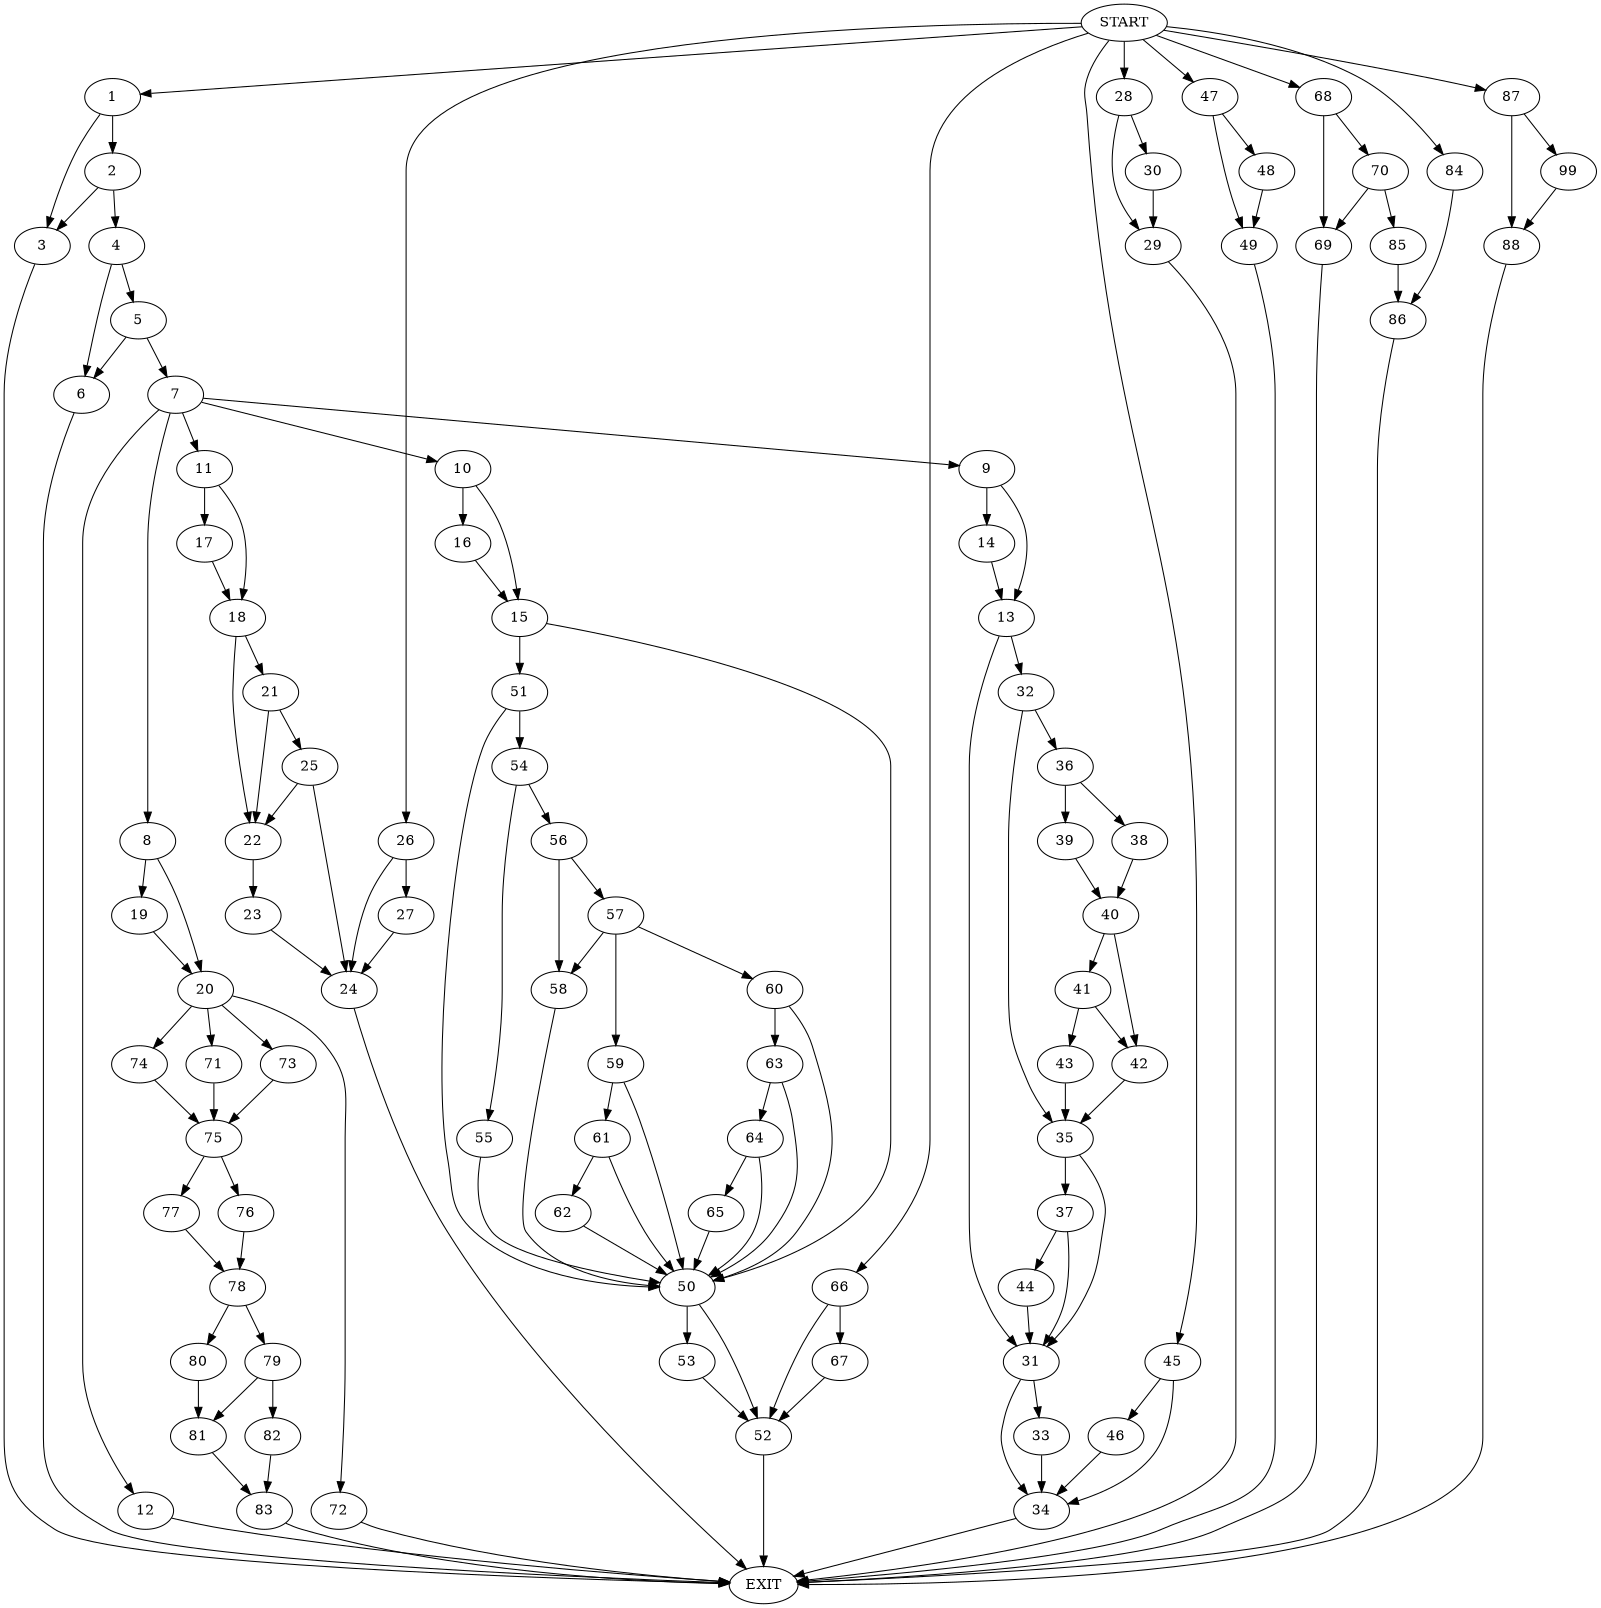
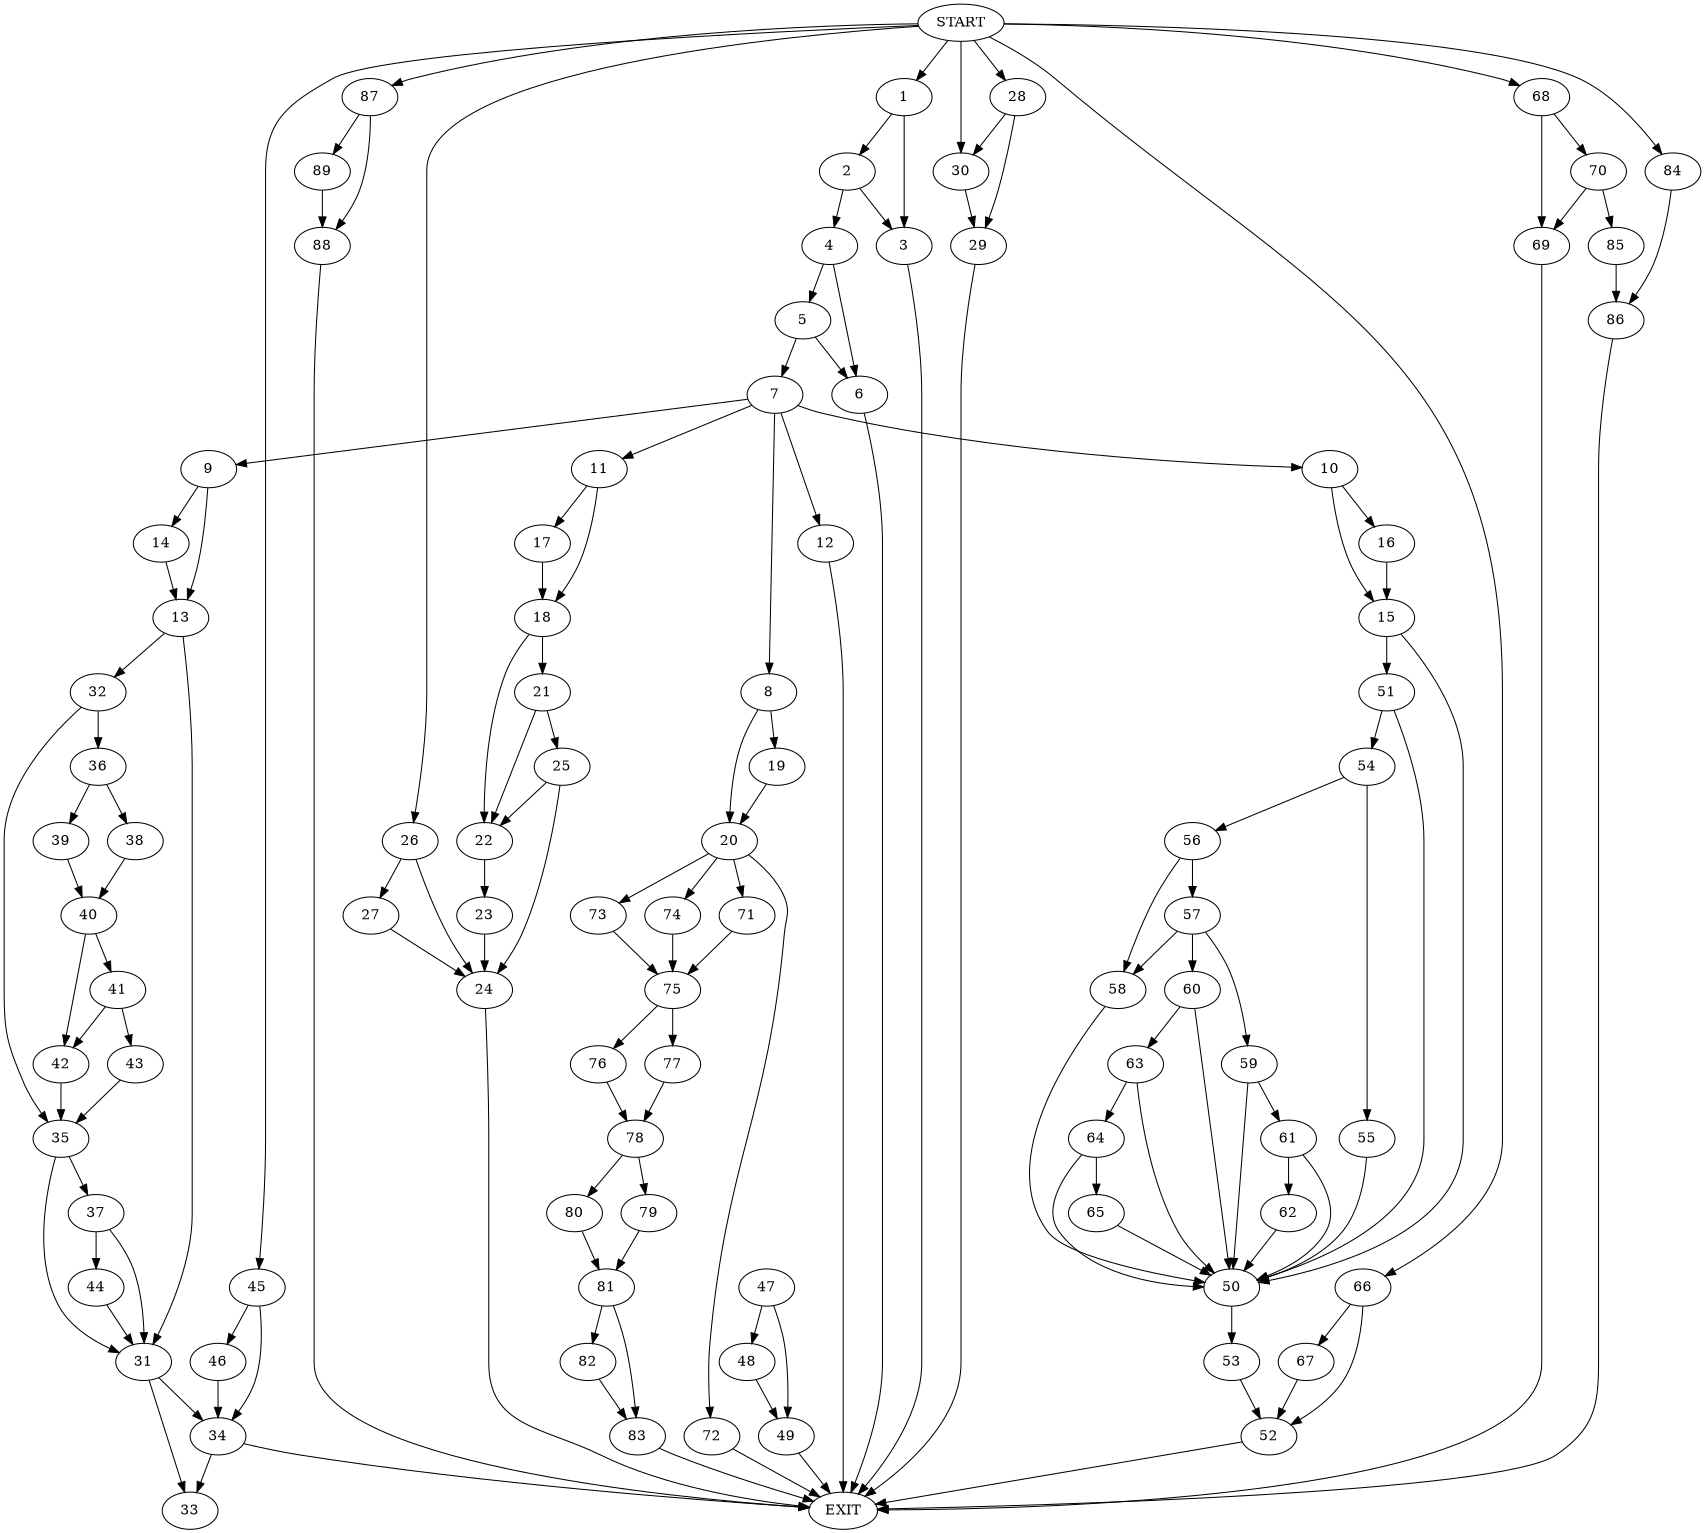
edge "START" -> "47": now "START" -> "30"
node "99": label "99" -> "89"
edge "50" -> "52": removed
edge "79" -> "82": now "81" -> "82"
edge "33" -> "34": reversed
